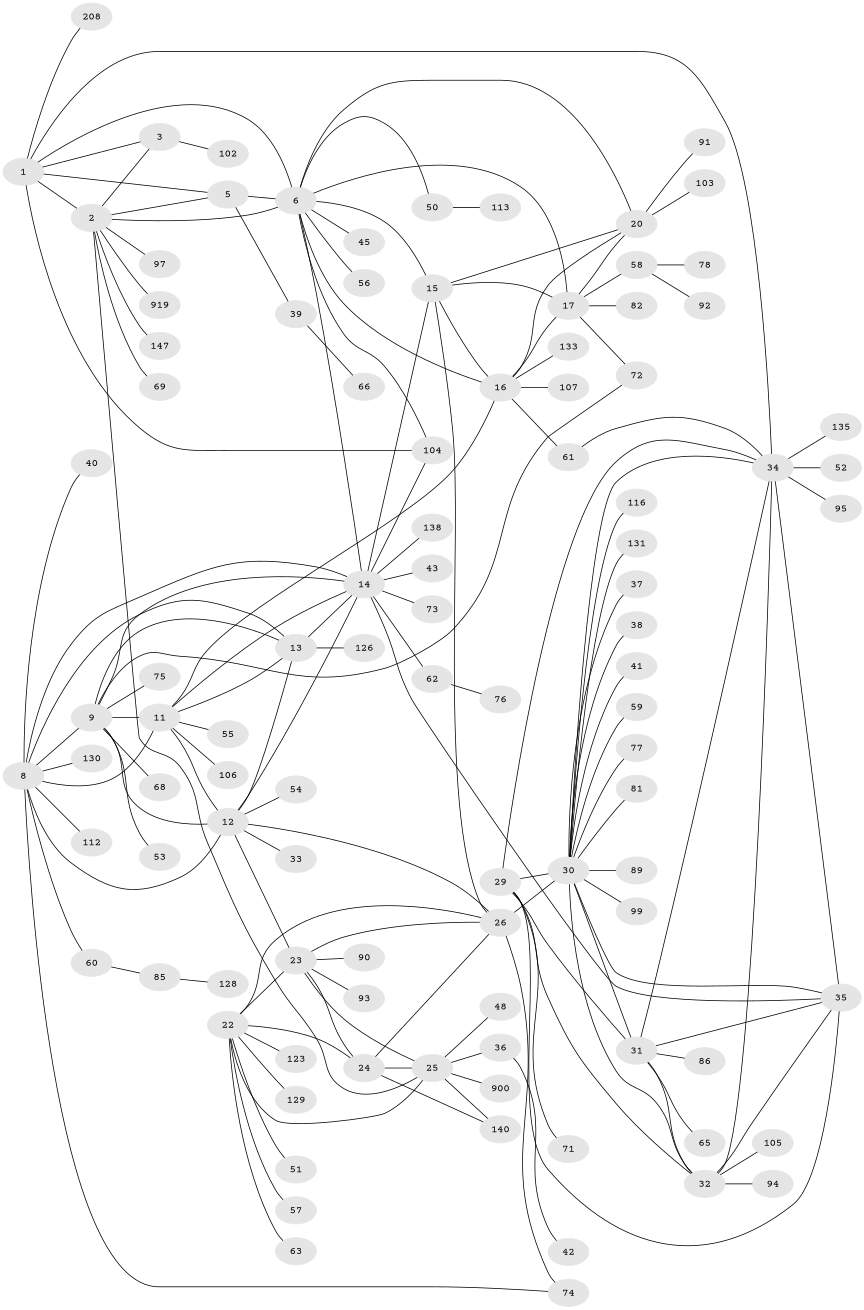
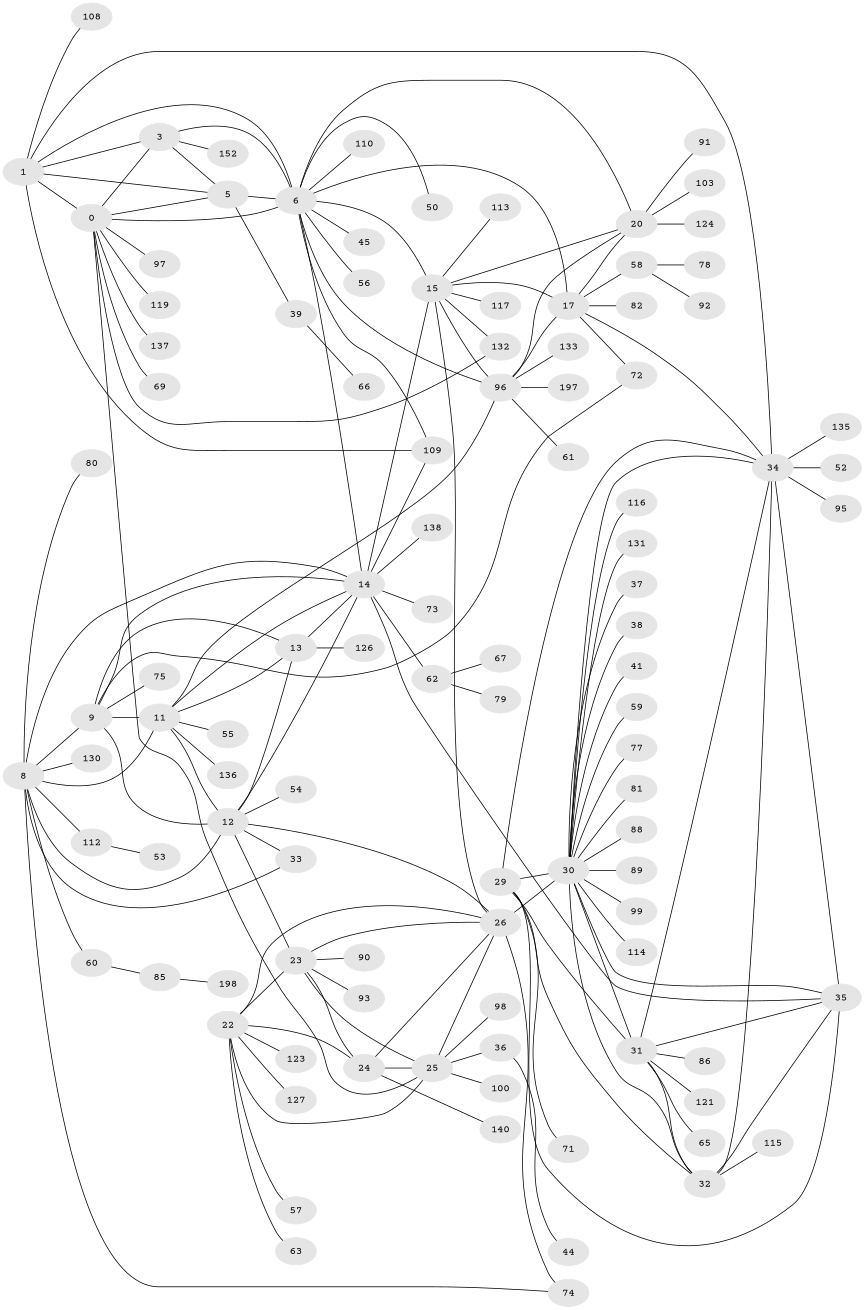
node "208": label "208" -> "108"
edge "3" -- "6": added
node "110": added
node "102": label "102" -> "152"
edge "3" -- "5": added
edge "50" -- "113": now "15" -- "113"
node "2": label "2" -> "0"
node "124": added
node "919": label "919" -> "119"
node "117": added
node "147": label "147" -> "137"
node "132": added
node "16": label "16" -> "96"
node "107": label "107" -> "197"
edge "61" -- "34": now "17" -- "34"
node "104": label "104" -> "109"
node "40": label "40" -> "80"
node "43": removed
edge "13" -- "8": now "33" -- "8"
node "67": added
node "76": label "76" -> "79"
node "106": label "106" -> "136"
node "68": removed
edge "9" -- "53": now "112" -- "53"
node "88": added
node "114": added
node "128": label "128" -> "198"
node "48": label "48" -> "98"
node "900": label "900" -> "100"
edge "25" -- "140": now "25" -- "26"
node "129": label "129" -> "127"
node "121": added
node "105": label "105" -> "115"
node "51": removed
node "94": removed
node "42": label "42" -> "44"
